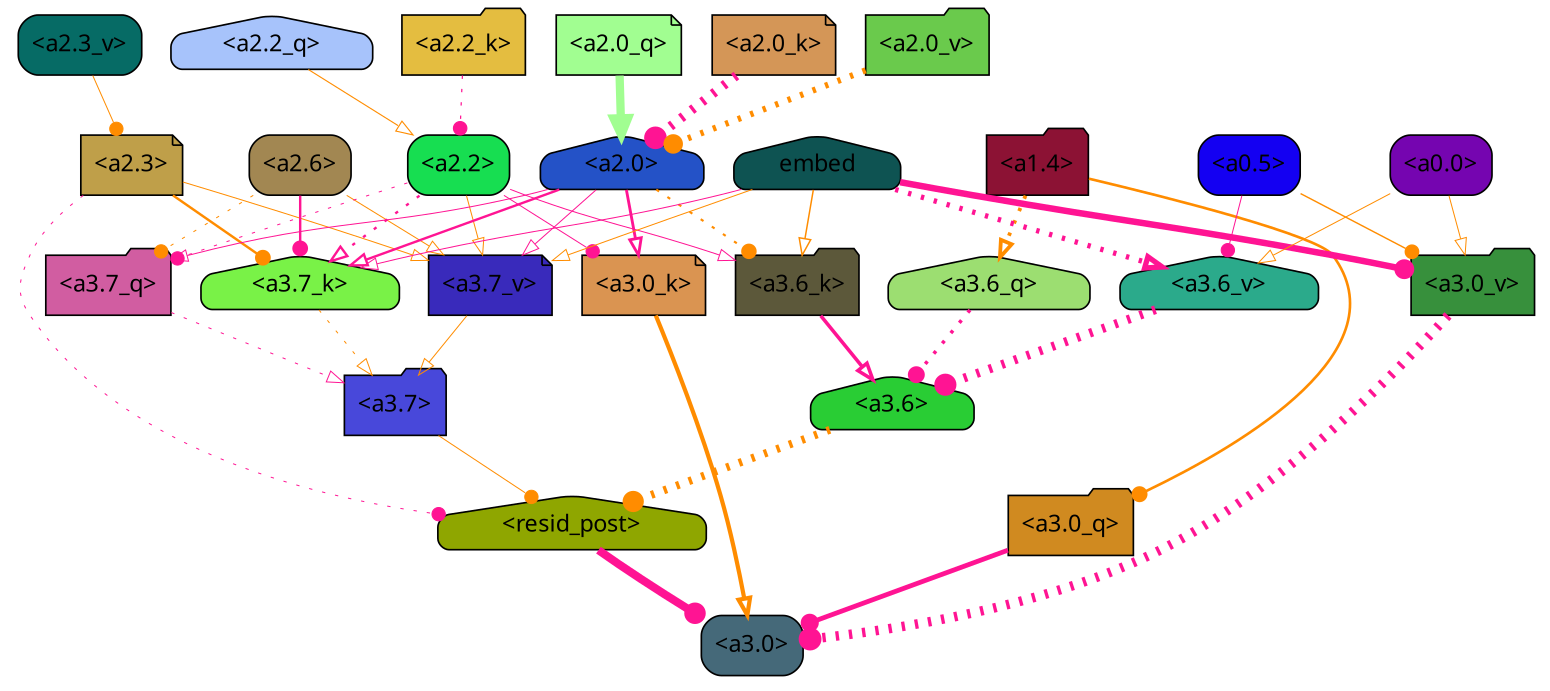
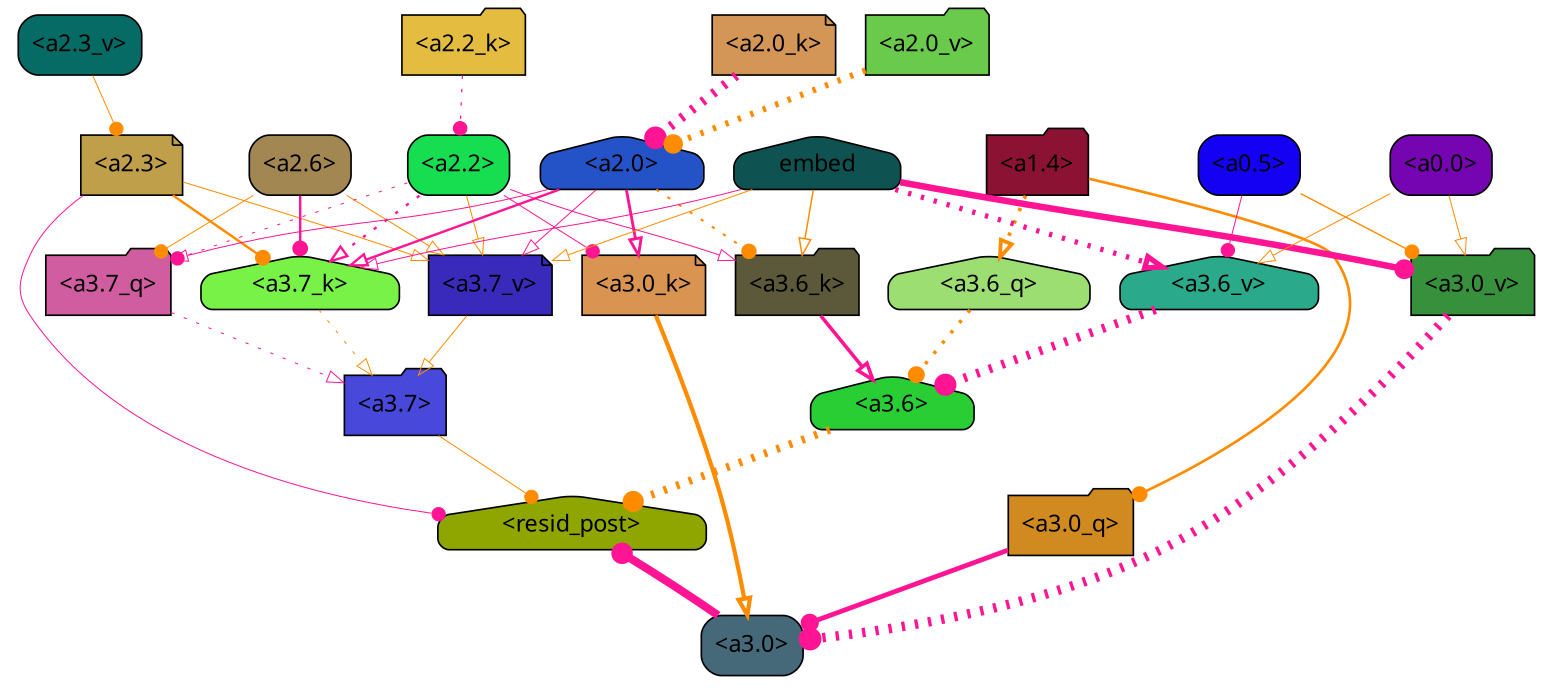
node "<a2.2_q>": removed
node "<a2.0_q>": removed
edge "<a2.6>" -> "<a3.7_q>": style dotted -> solid
edge "<a3.6_q>" -> "<a3.6>": color deeppink -> darkorange
edge "<a2.3>" -> "<resid_post>": style dotted -> bold
edge "<resid_post>" -> "<a3.0>": reversed
